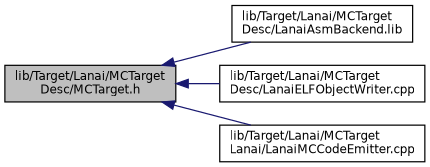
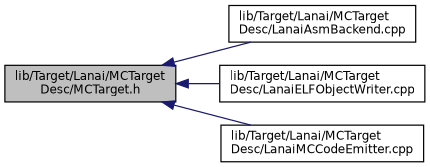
node "lib/Target/Lanai/MCTarget Desc/LanaiAsmBackend.lib": label "lib/Target/Lanai/MCTarget Desc/LanaiAsmBackend.lib" -> "lib/Target/Lanai/MCTarget Desc/LanaiAsmBackend.cpp"
node "lib/Target/Lanai/MCTarget Lanai/LanaiMCCodeEmitter.cpp": label "lib/Target/Lanai/MCTarget Lanai/LanaiMCCodeEmitter.cpp" -> "lib/Target/Lanai/MCTarget Desc/LanaiMCCodeEmitter.cpp"
